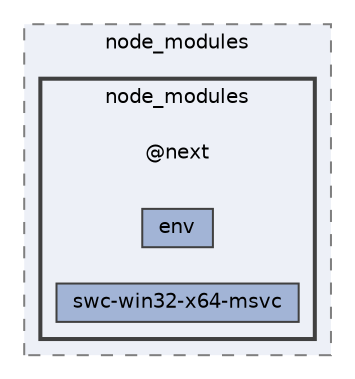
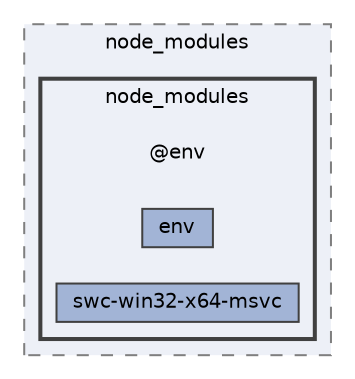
node "@next": label "@next" -> "@env"
